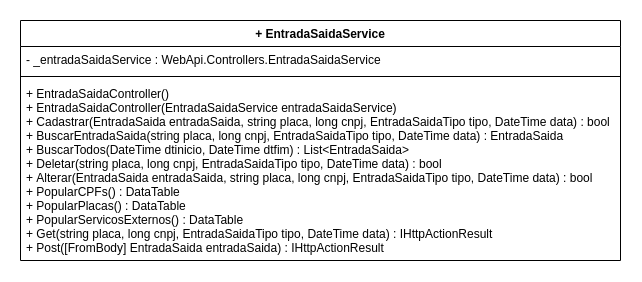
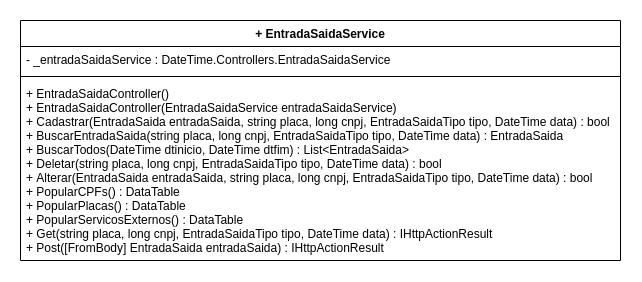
node "- _entradaSaidaService : WebApi.Controllers.EntradaSaidaService": label "- _entradaSaidaService : WebApi.Controllers.EntradaSaidaService" -> "- _entradaSaidaService : DateTime.Controllers.EntradaSaidaService"
